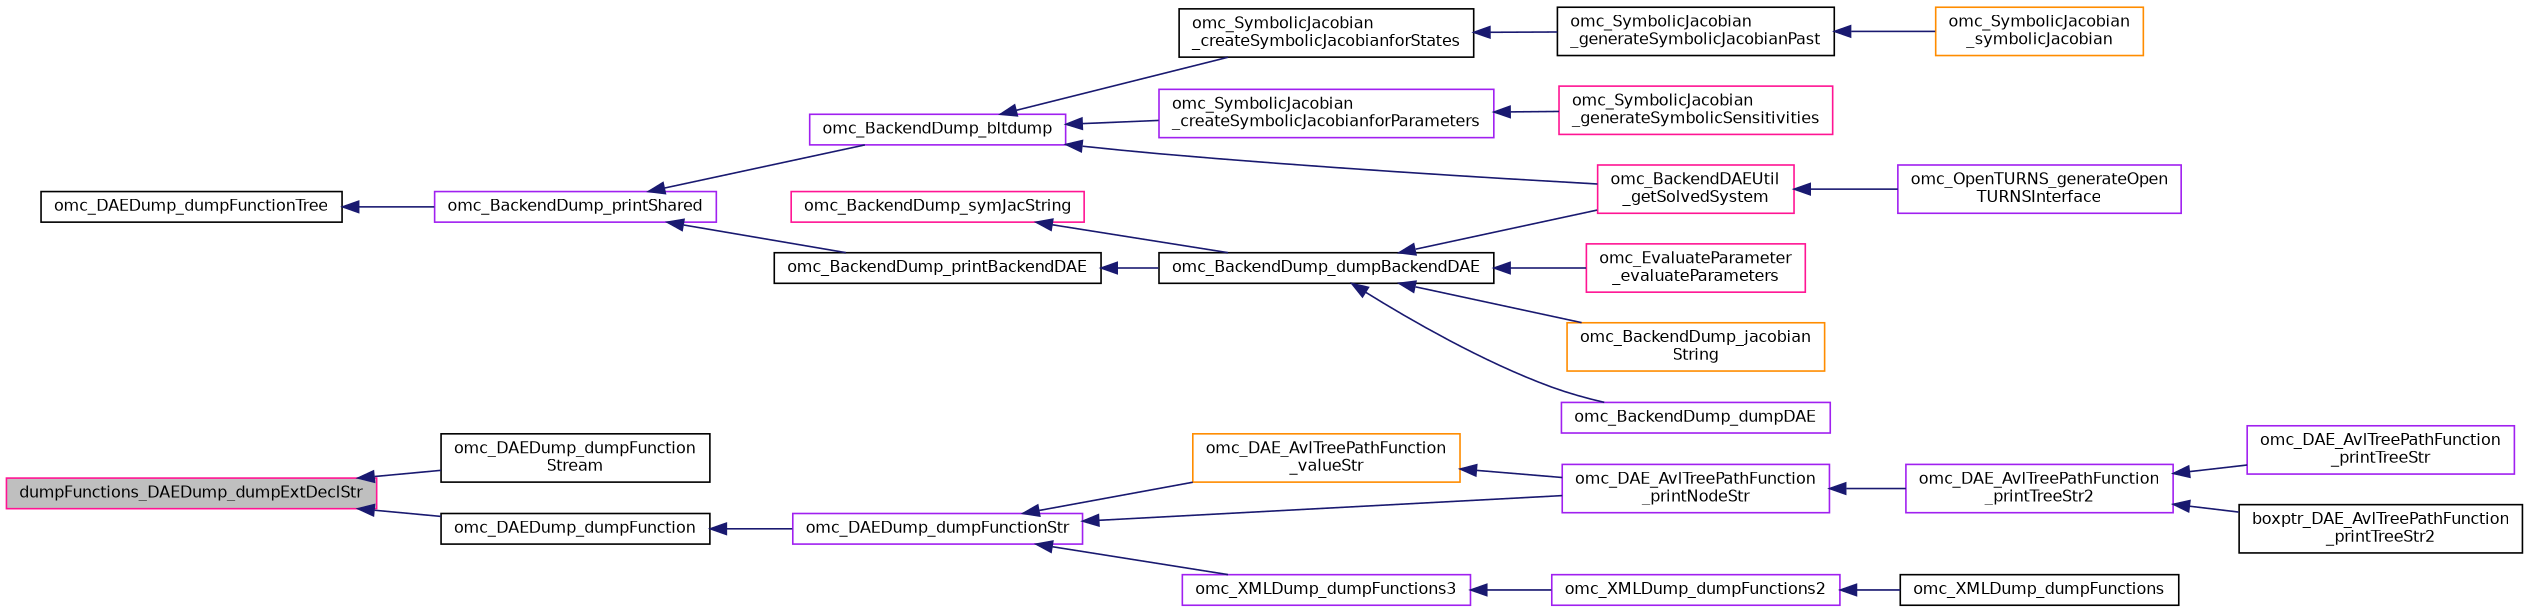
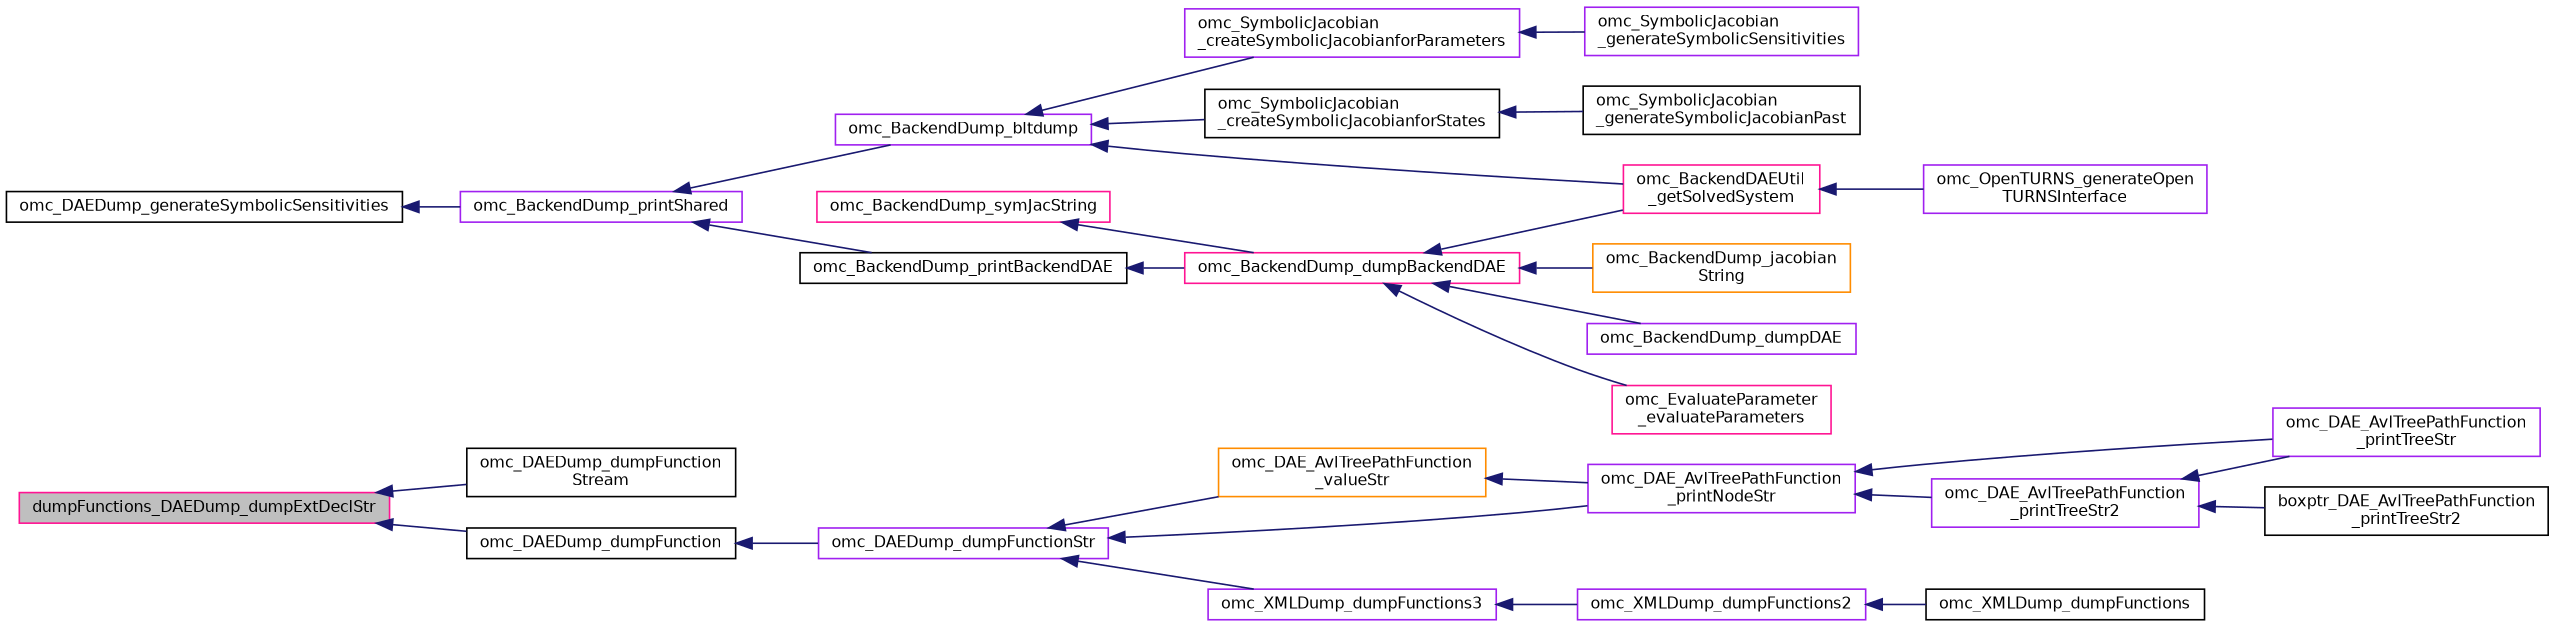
node "omc_SymbolicJacobian _symbolicJacobian": removed
node "omc_SymbolicJacobian _generateSymbolicSensitivities": color deeppink -> purple
node "omc_DAEDump_dumpFunctionTree": label "omc_DAEDump_dumpFunctionTree" -> "omc_DAEDump_generateSymbolicSensitivities"
node "omc_BackendDump_dumpBackendDAE": color black -> deeppink
edge "omc_DAE_AvlTreePathFunction _printTreeStr" -> "omc_DAE_AvlTreePathFunction _printNodeStr": added
